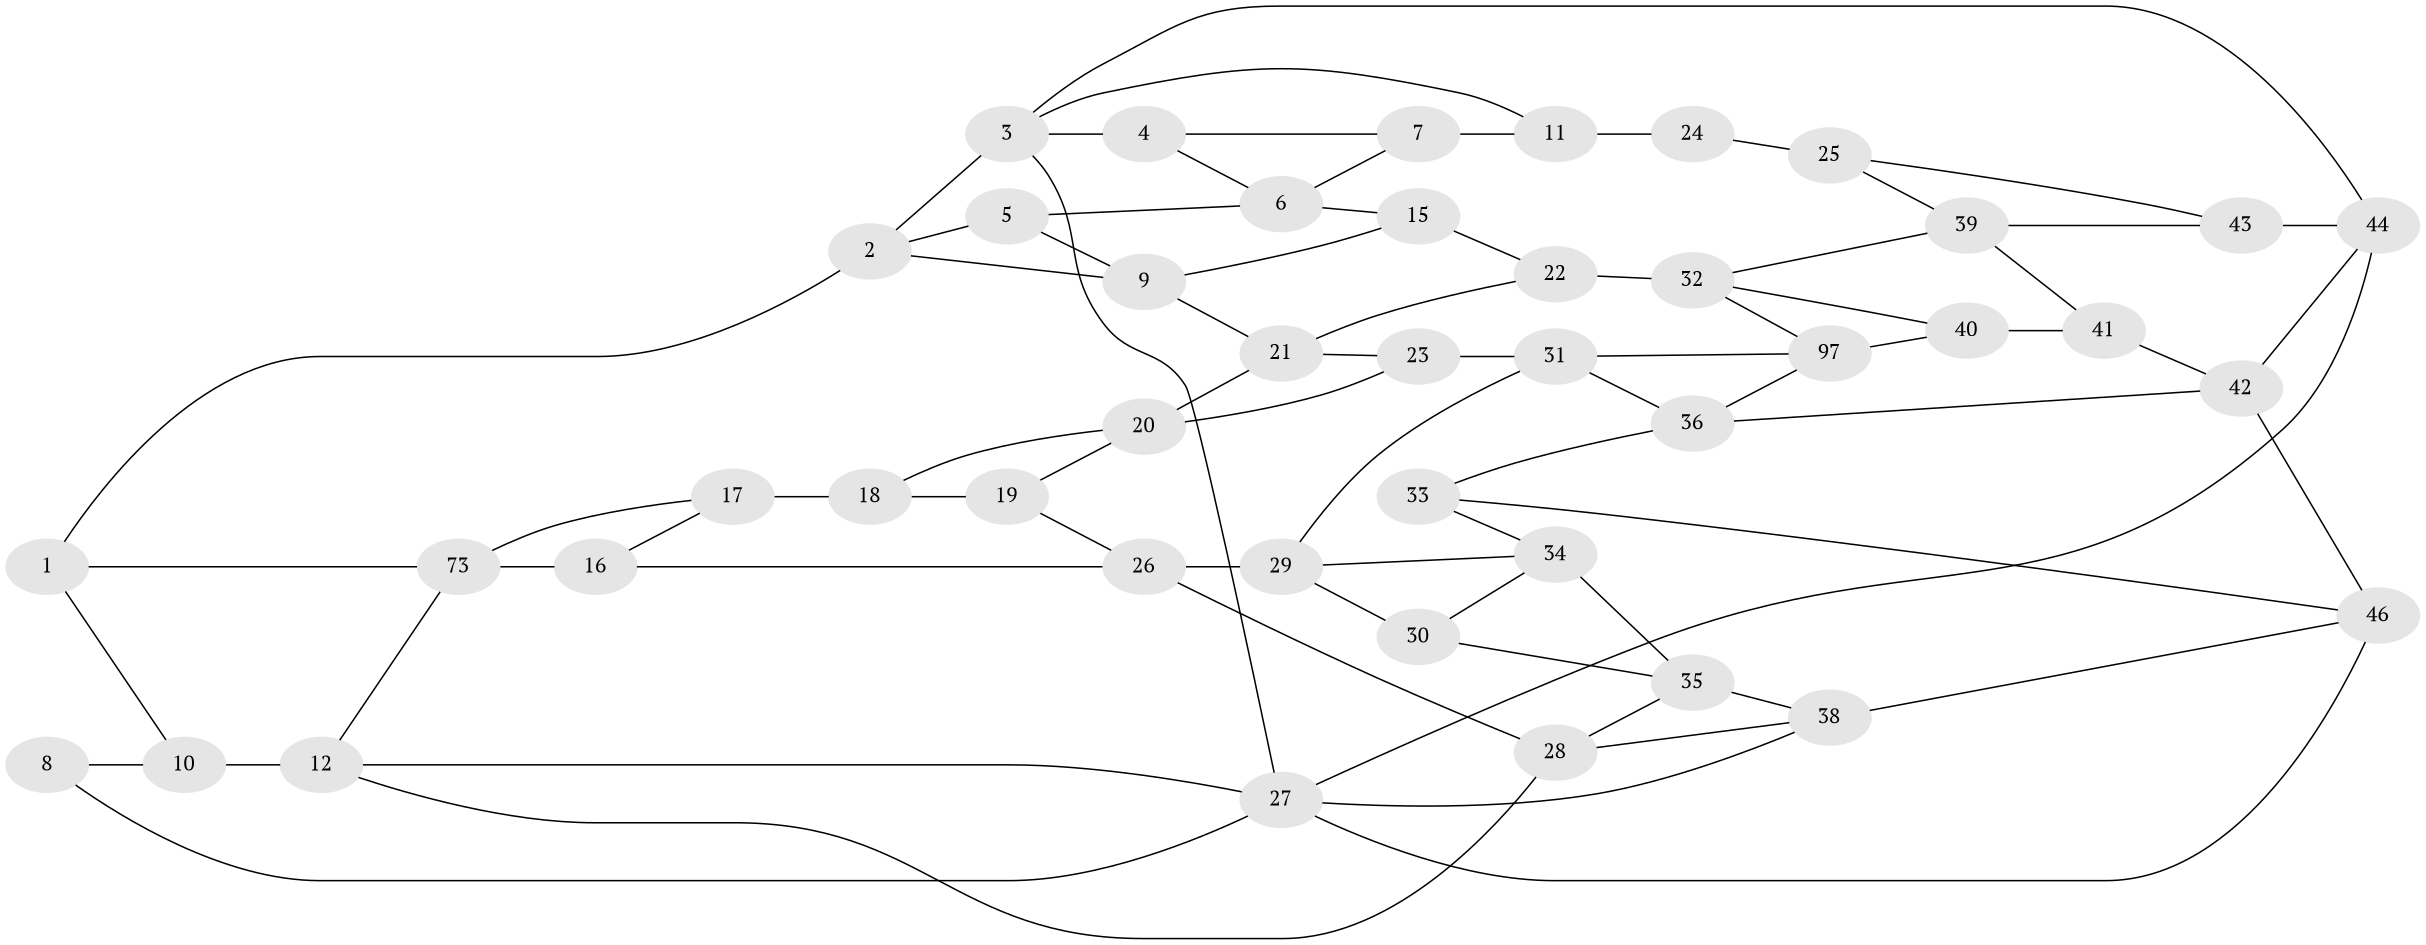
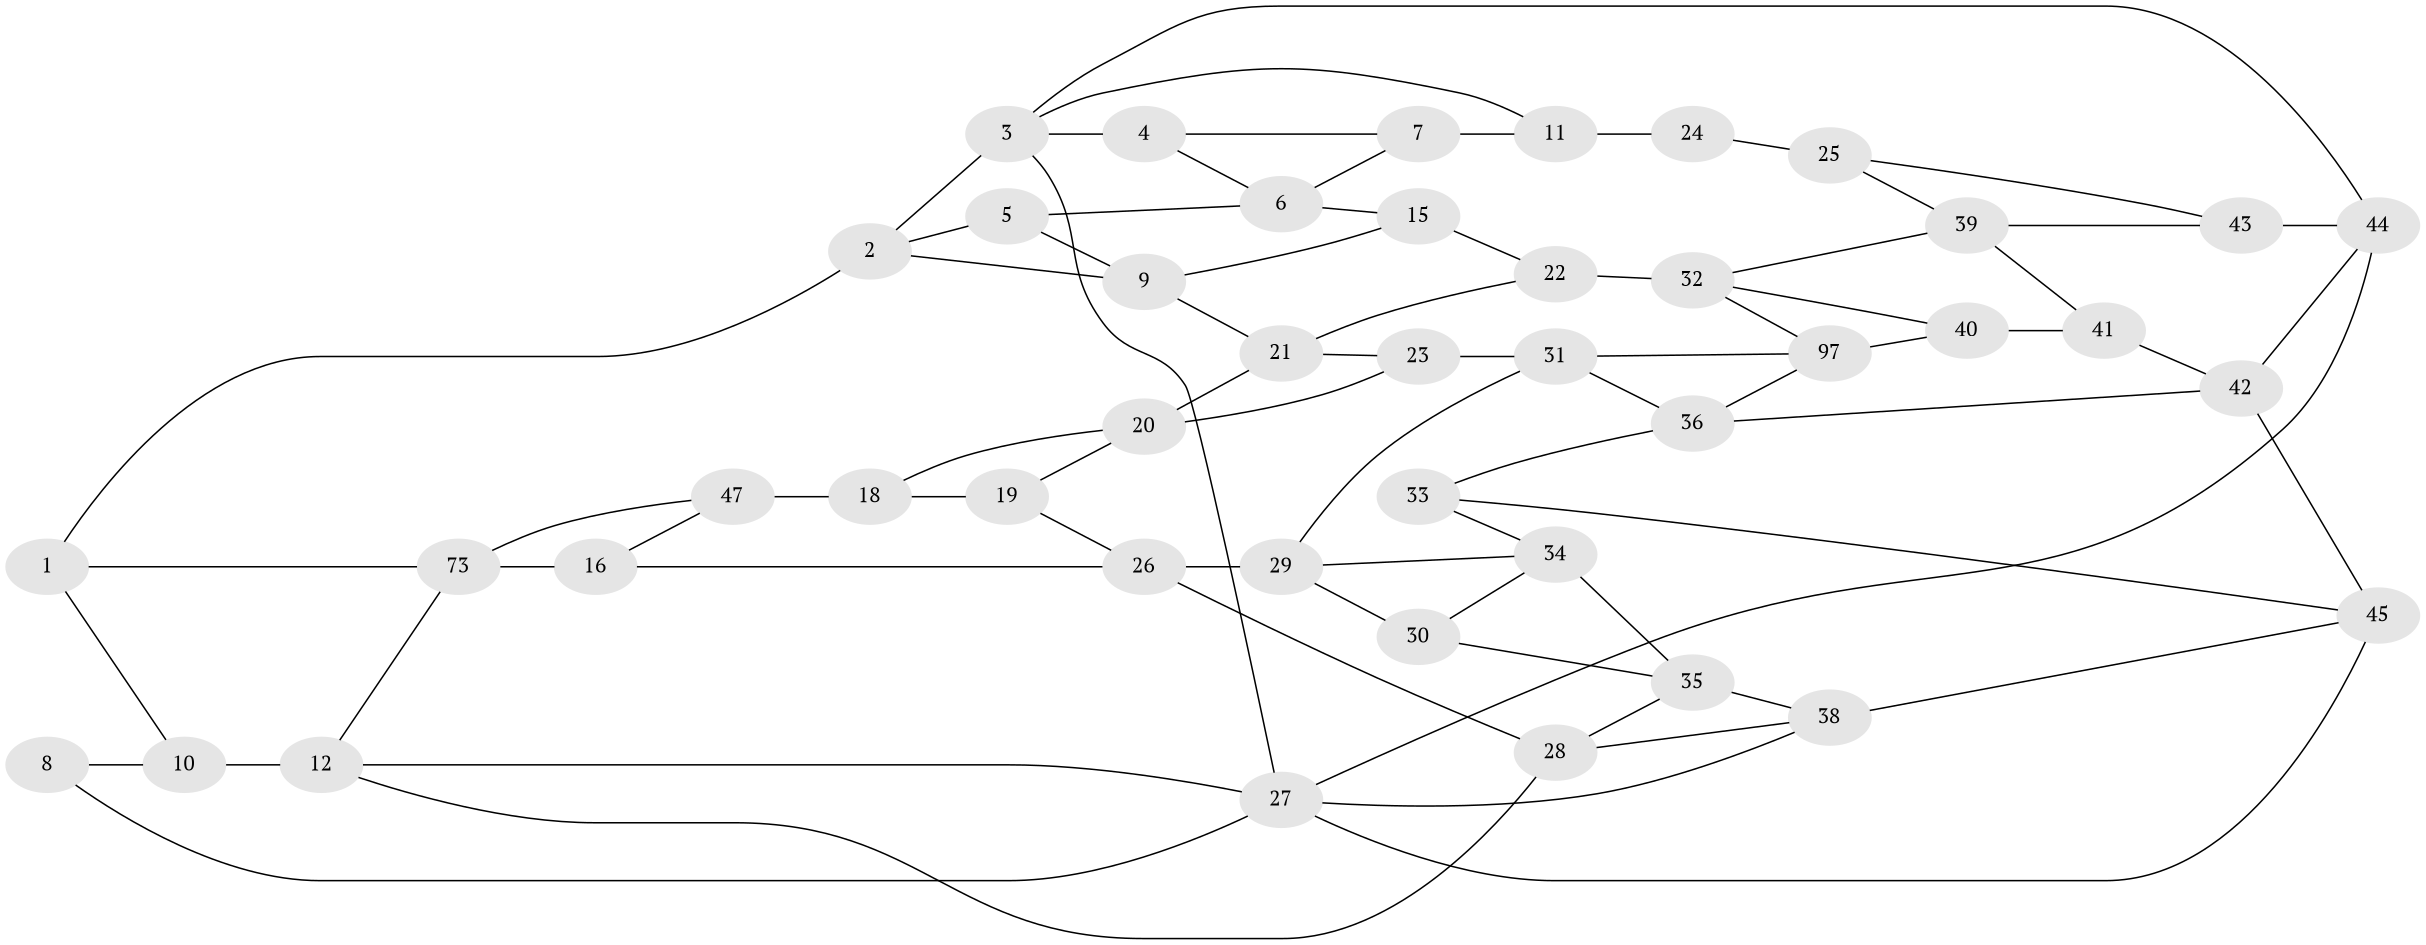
node "17": label "17" -> "47"
node "46": label "46" -> "45"
